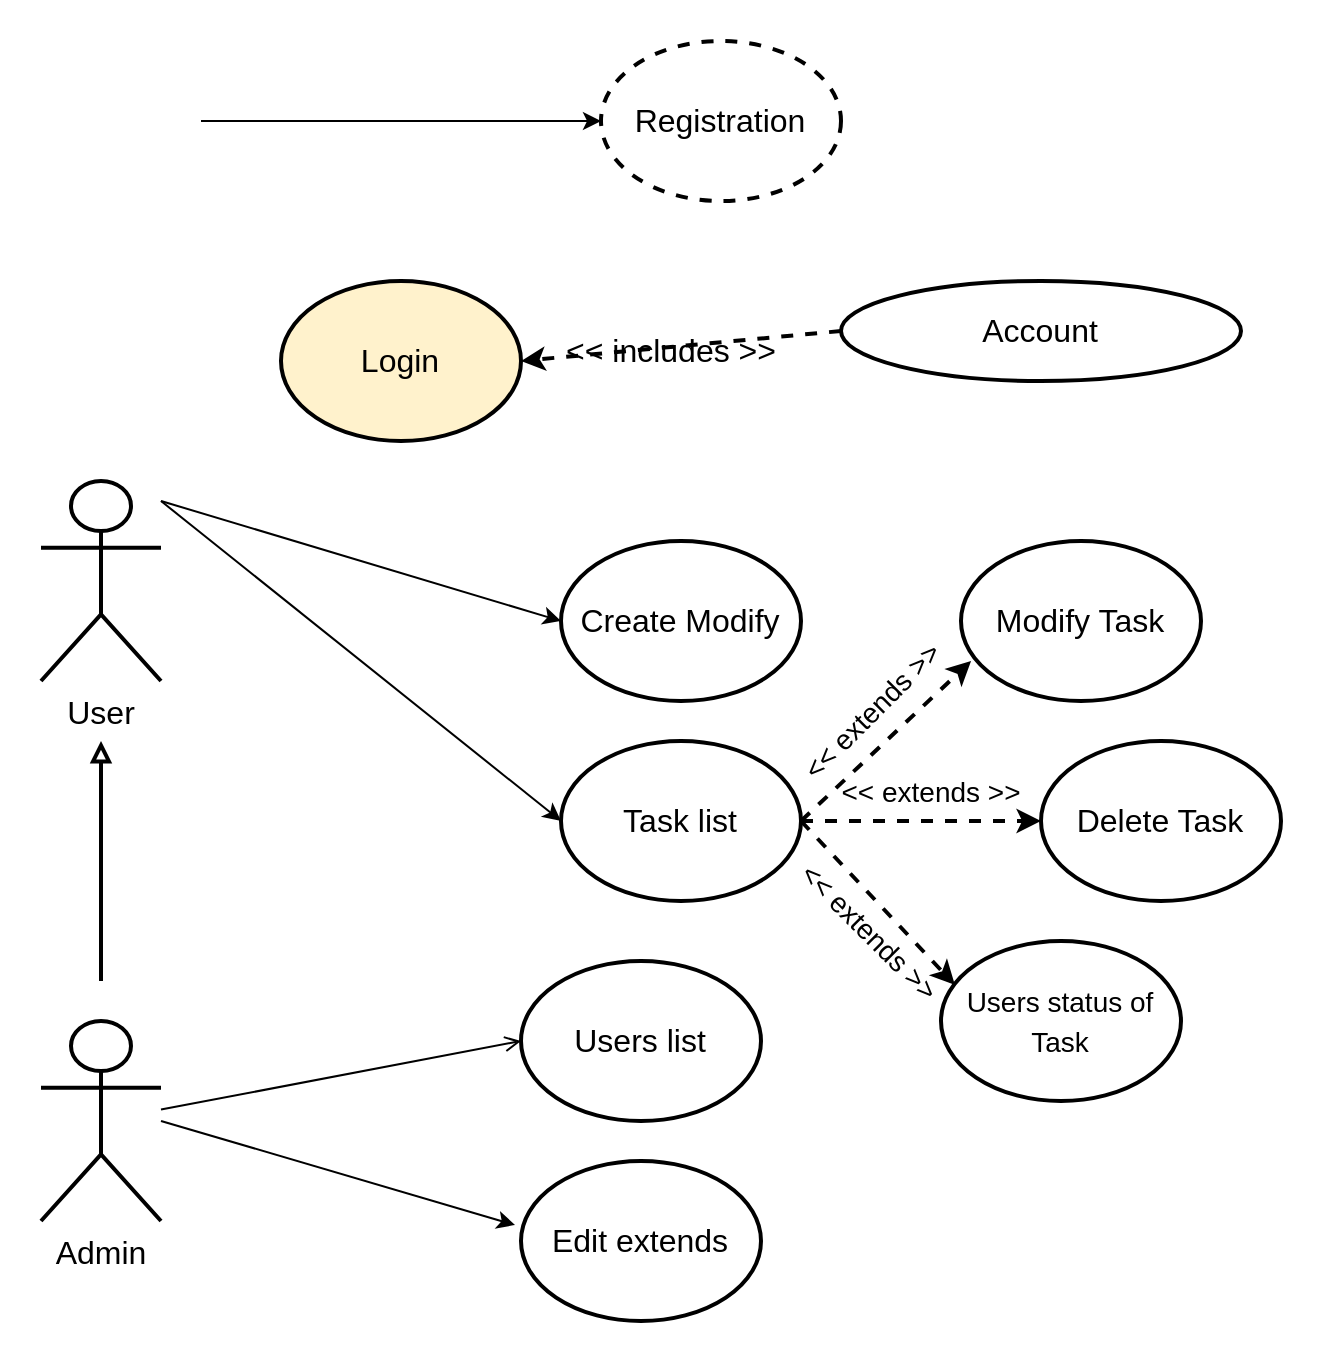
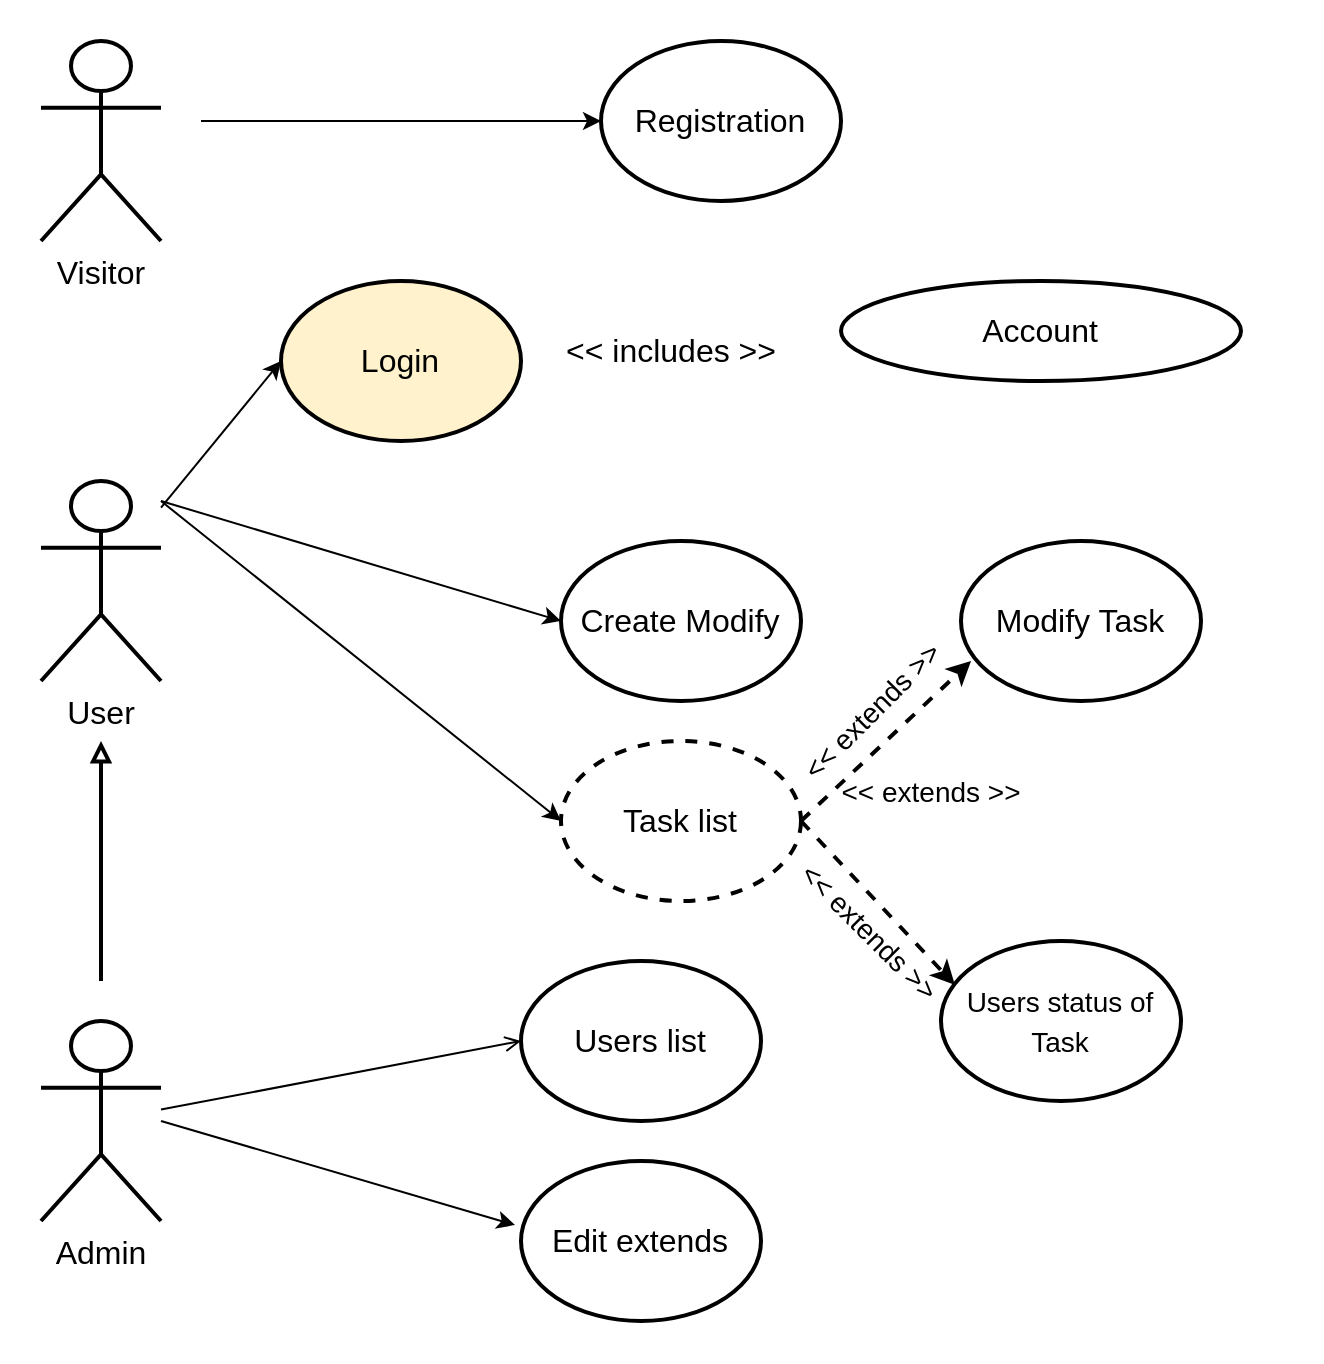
node "Registration": style dashed -> solid
node "Visitor": added
edge "Account" -> "Login": removed
edge "User" -> "Login": added
node "Task list": style solid -> dashed
edge "Task list" -> "Delete Task": removed
node "Delete Task": removed
